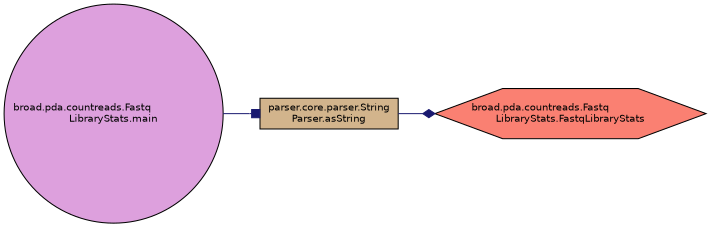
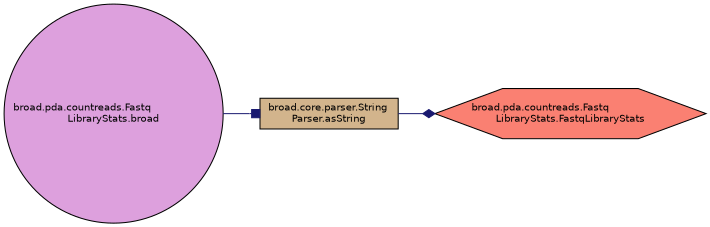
node "broad.pda.countreads.Fastq LibraryStats.main": label "broad.pda.countreads.Fastq LibraryStats.main" -> "broad.pda.countreads.Fastq LibraryStats.broad"
node "parser.core.parser.String Parser.asString": label "parser.core.parser.String Parser.asString" -> "broad.core.parser.String Parser.asString"
